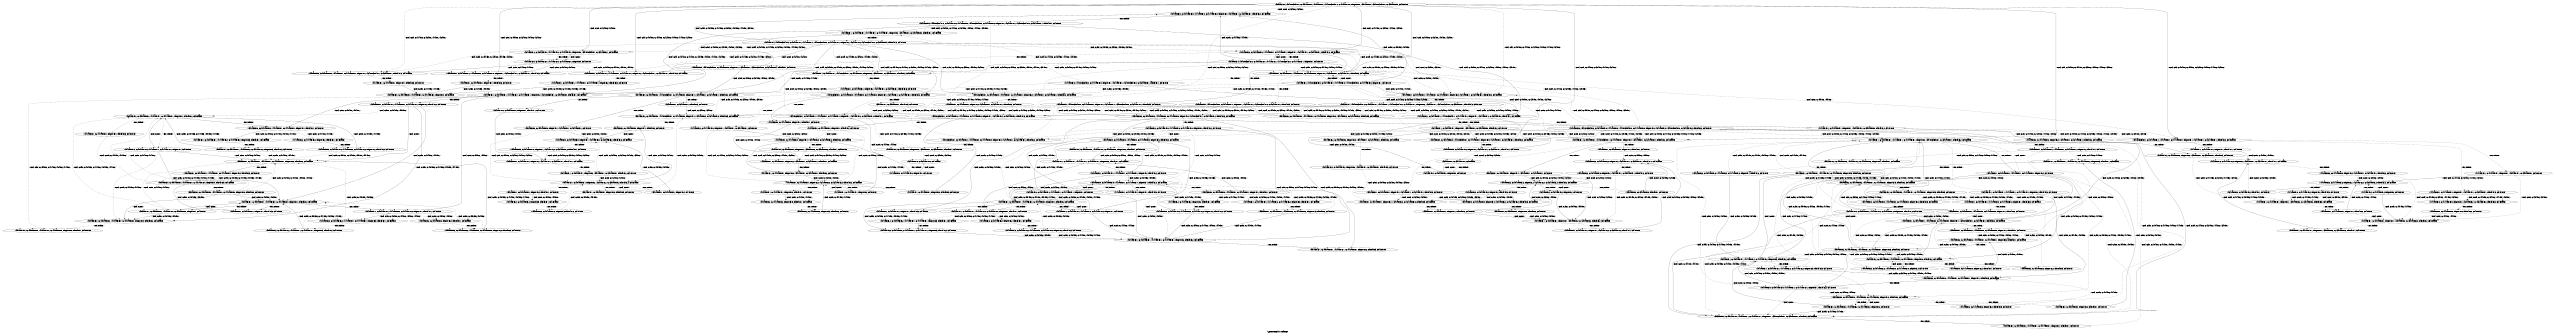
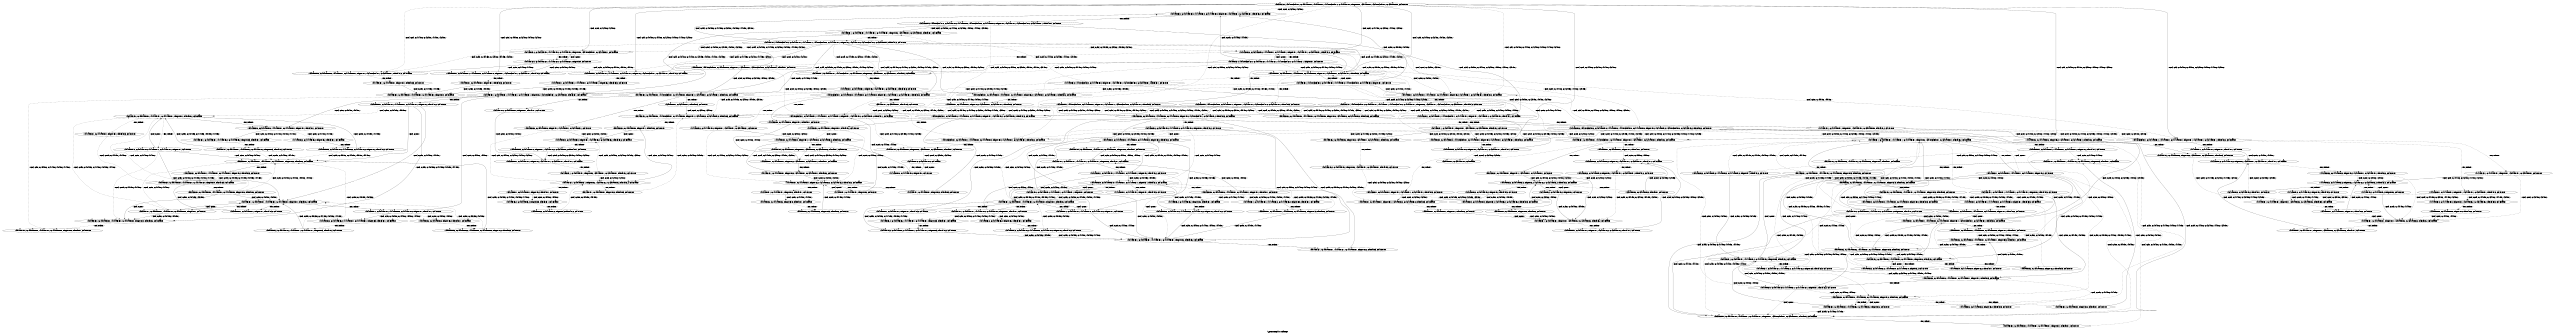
node "V[0].rate = 0, C.V[0].rate = 0, T.input = 0, ctrl = true": removed
node "V[0].rate = 1, C.V[0].rate = 1, T.input = 2, ctrl = true": removed
